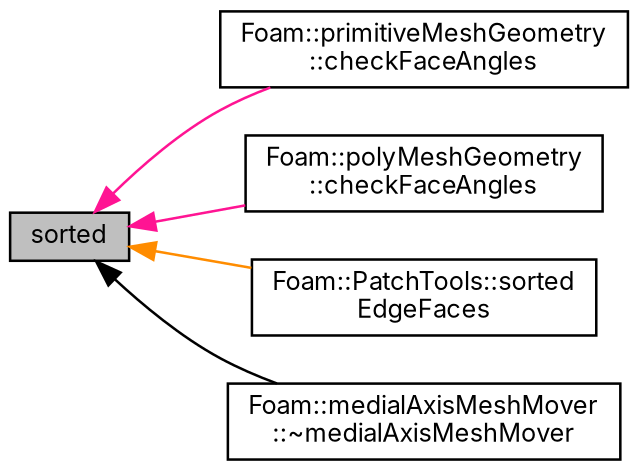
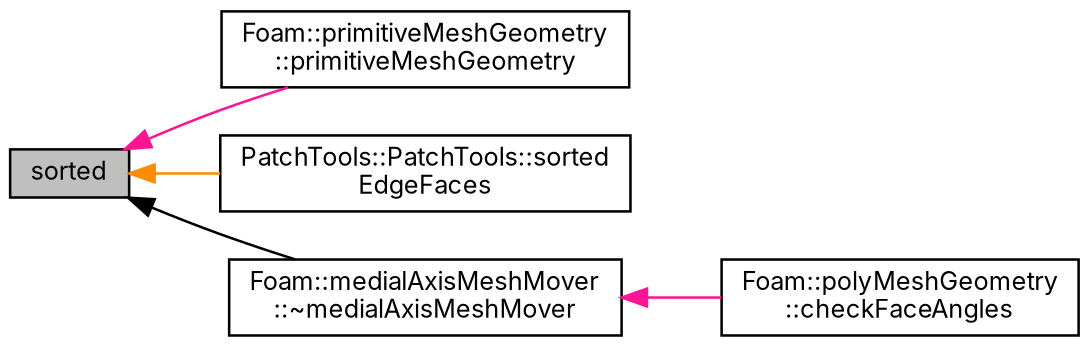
node "Foam::primitiveMeshGeometry ::checkFaceAngles": label "Foam::primitiveMeshGeometry ::checkFaceAngles" -> "Foam::primitiveMeshGeometry ::primitiveMeshGeometry"
edge "Foam::polyMeshGeometry ::checkFaceAngles" -> "sorted": now "Foam::polyMeshGeometry ::checkFaceAngles" -> "Foam::medialAxisMeshMover ::~medialAxisMeshMover"
node "Foam::PatchTools::sorted EdgeFaces": label "Foam::PatchTools::sorted EdgeFaces" -> "PatchTools::PatchTools::sorted EdgeFaces"
